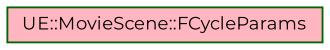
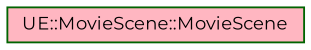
node "UE::MovieScene::FCycleParams": label "UE::MovieScene::FCycleParams" -> "UE::MovieScene::MovieScene"
